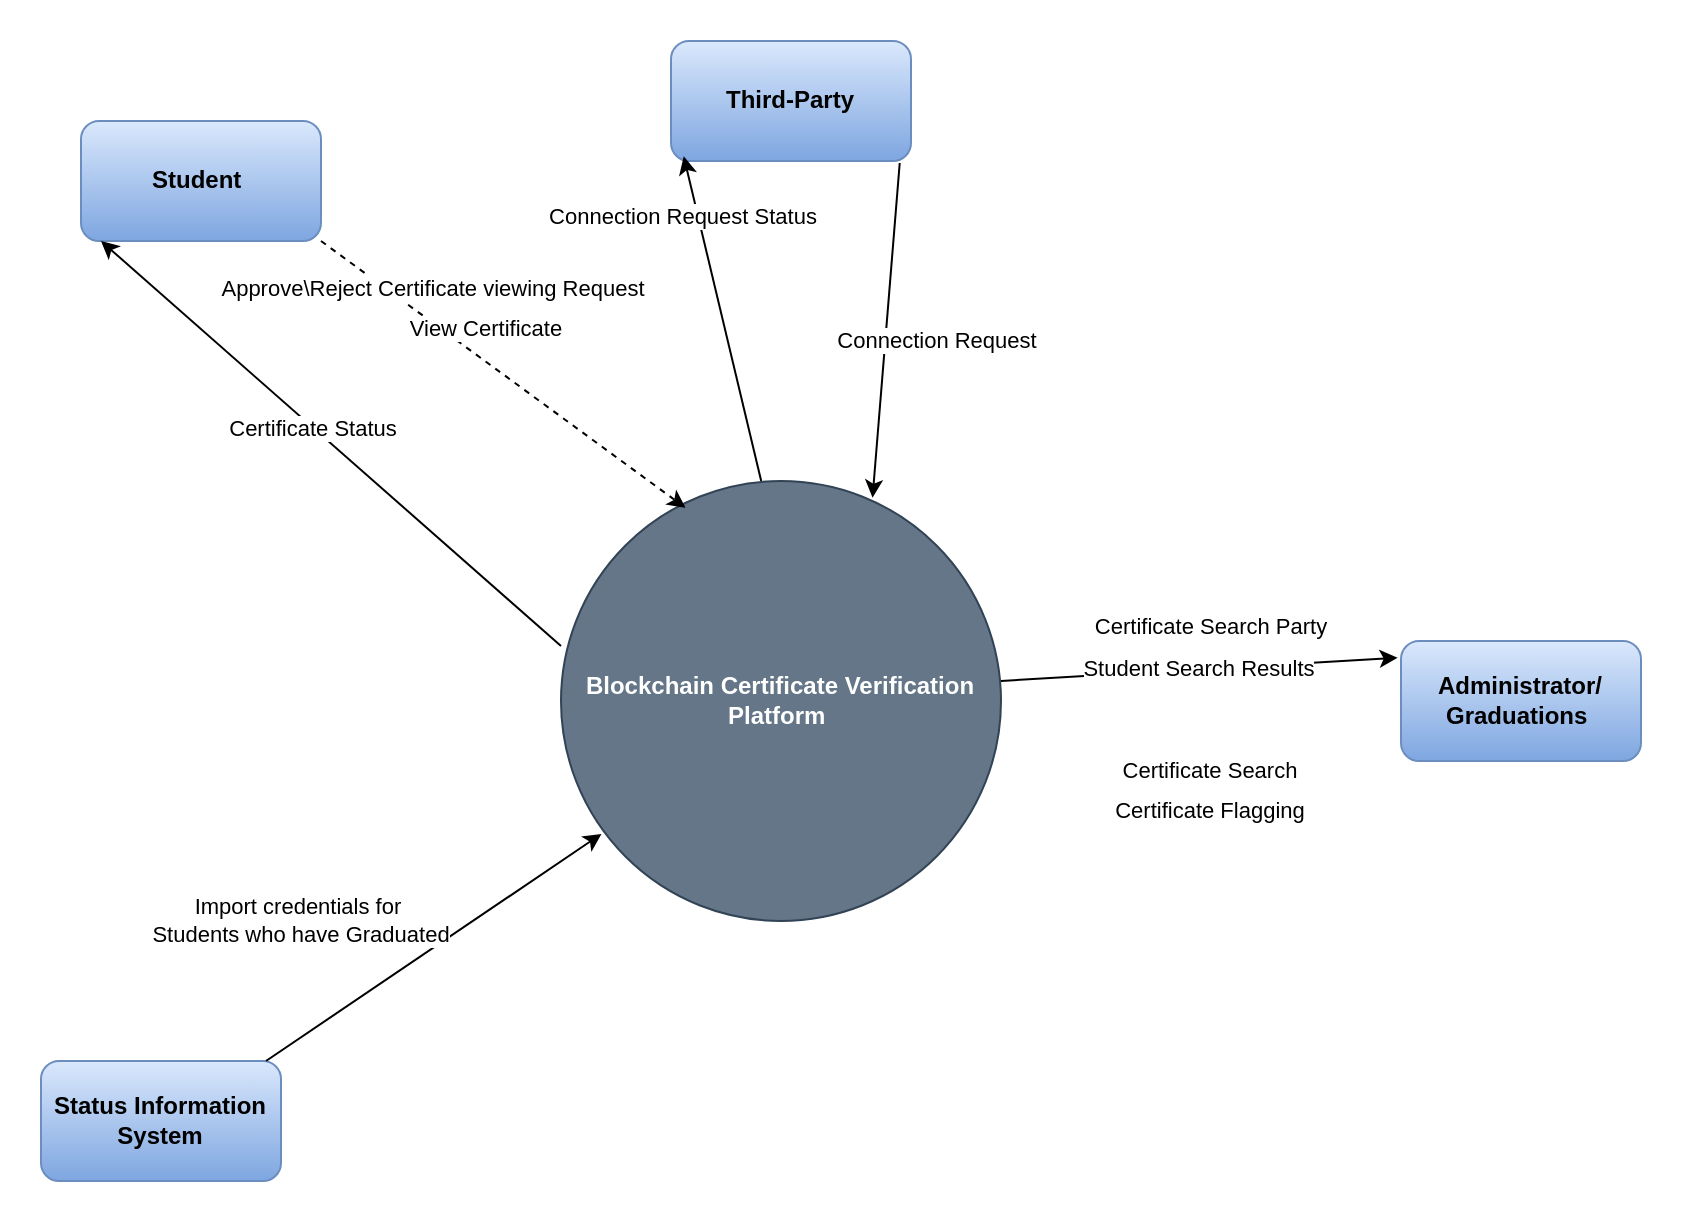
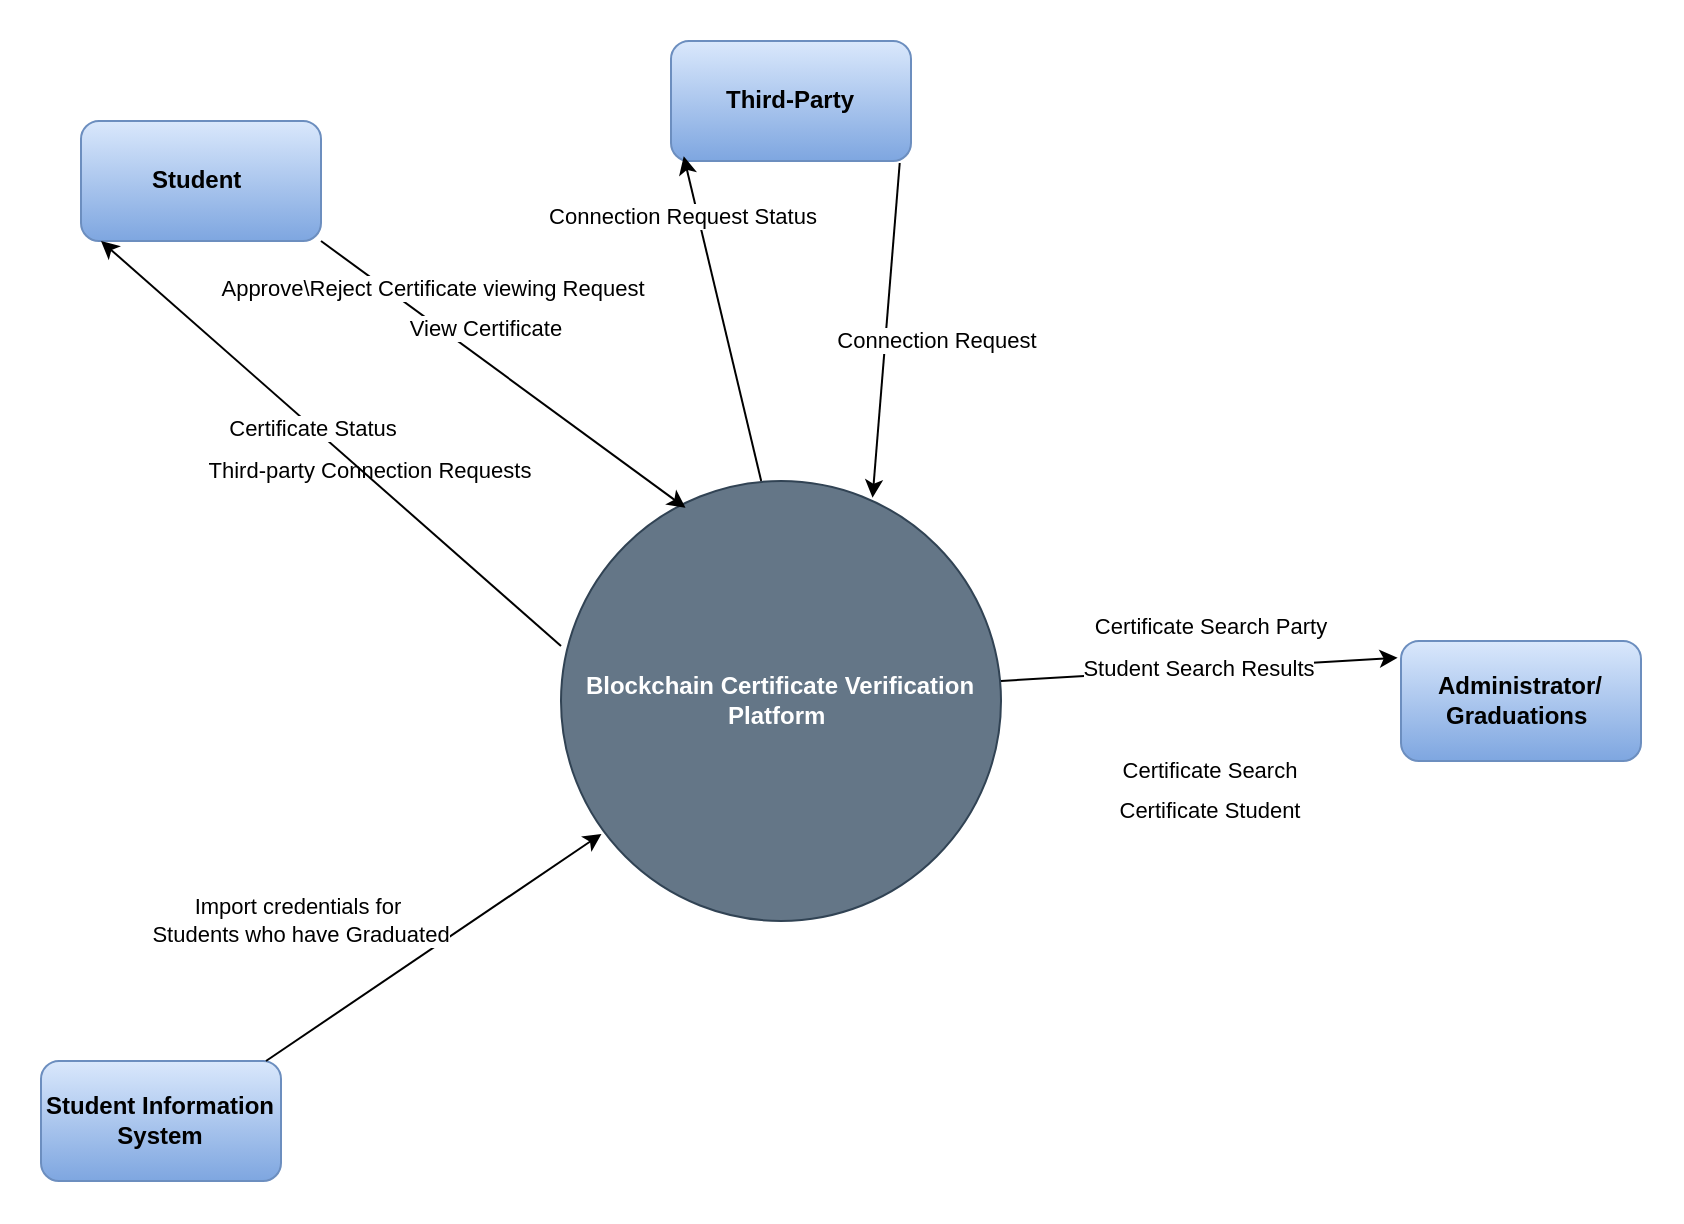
edge "Student" -> "Blockchain Certificate Verification Platform": style dashed -> solid
node "Third-party Connection Requests": added
node "Certificate Flagging": label "Certificate Flagging" -> "Certificate Student"
node "Status Information System": label "Status Information System" -> "Student Information System"
